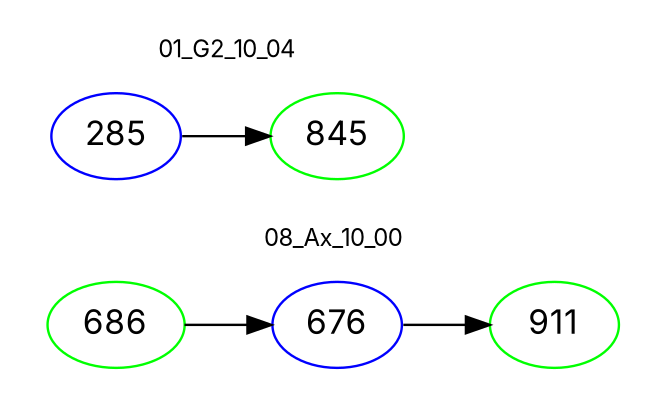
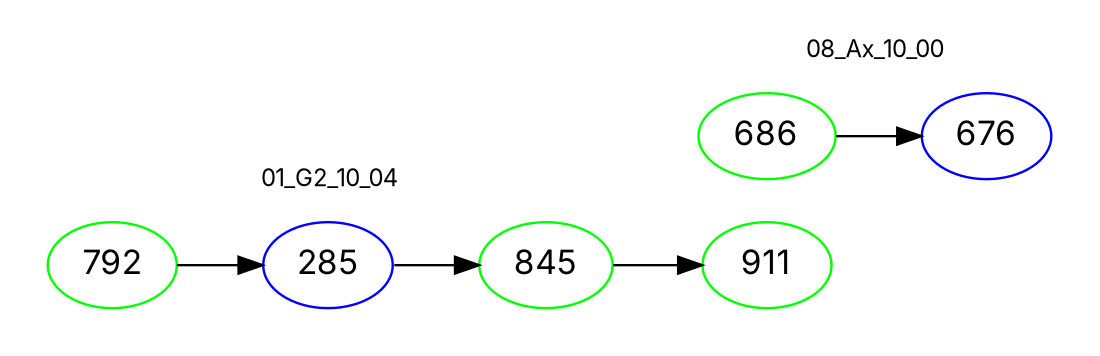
node "792": added
edge "676" -> "911": now "845" -> "911"
